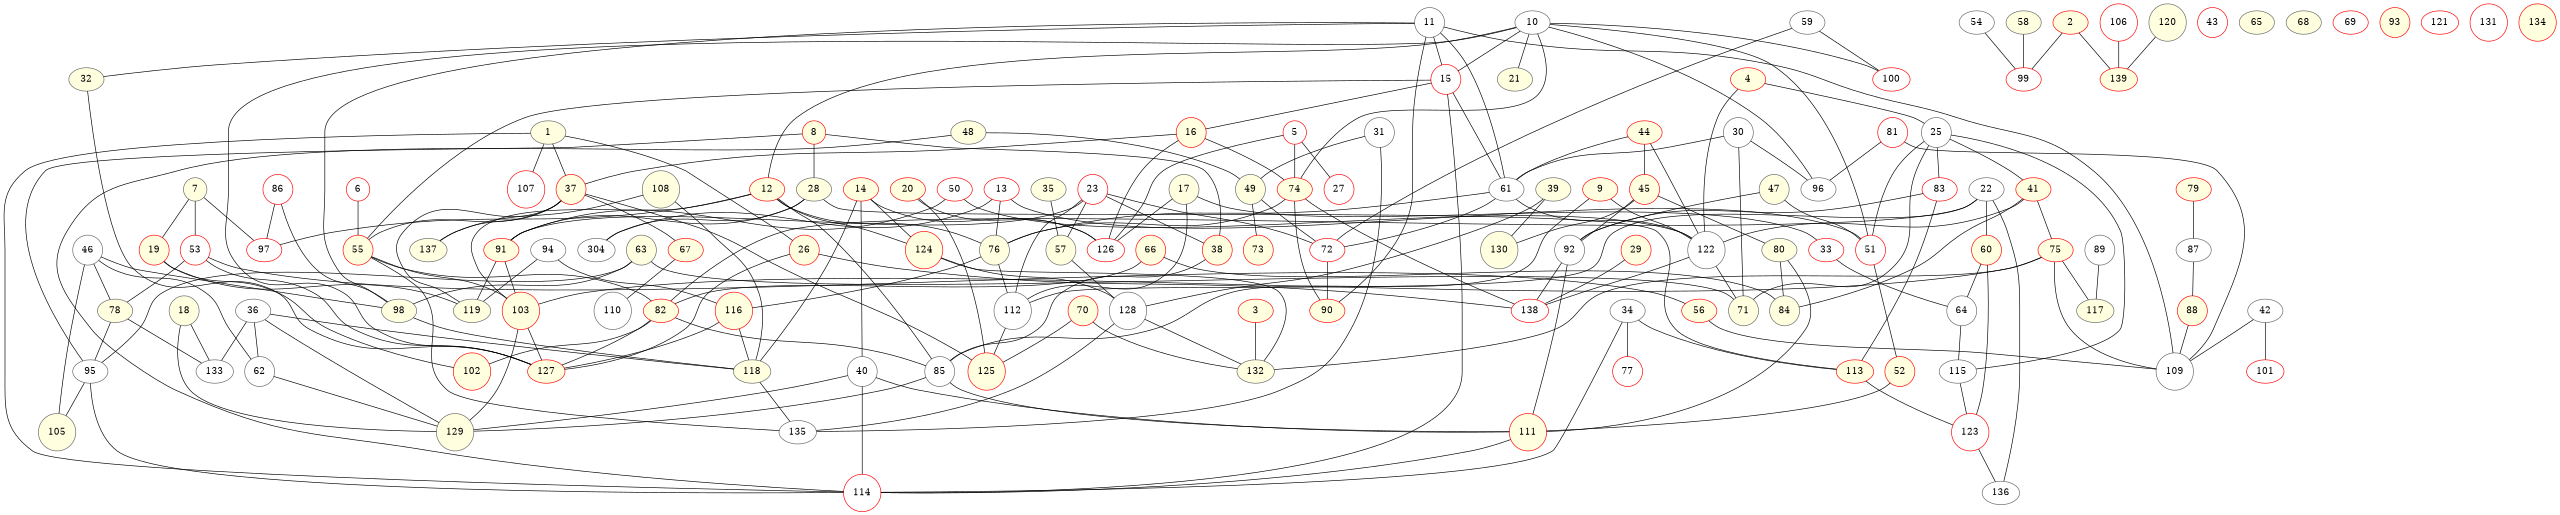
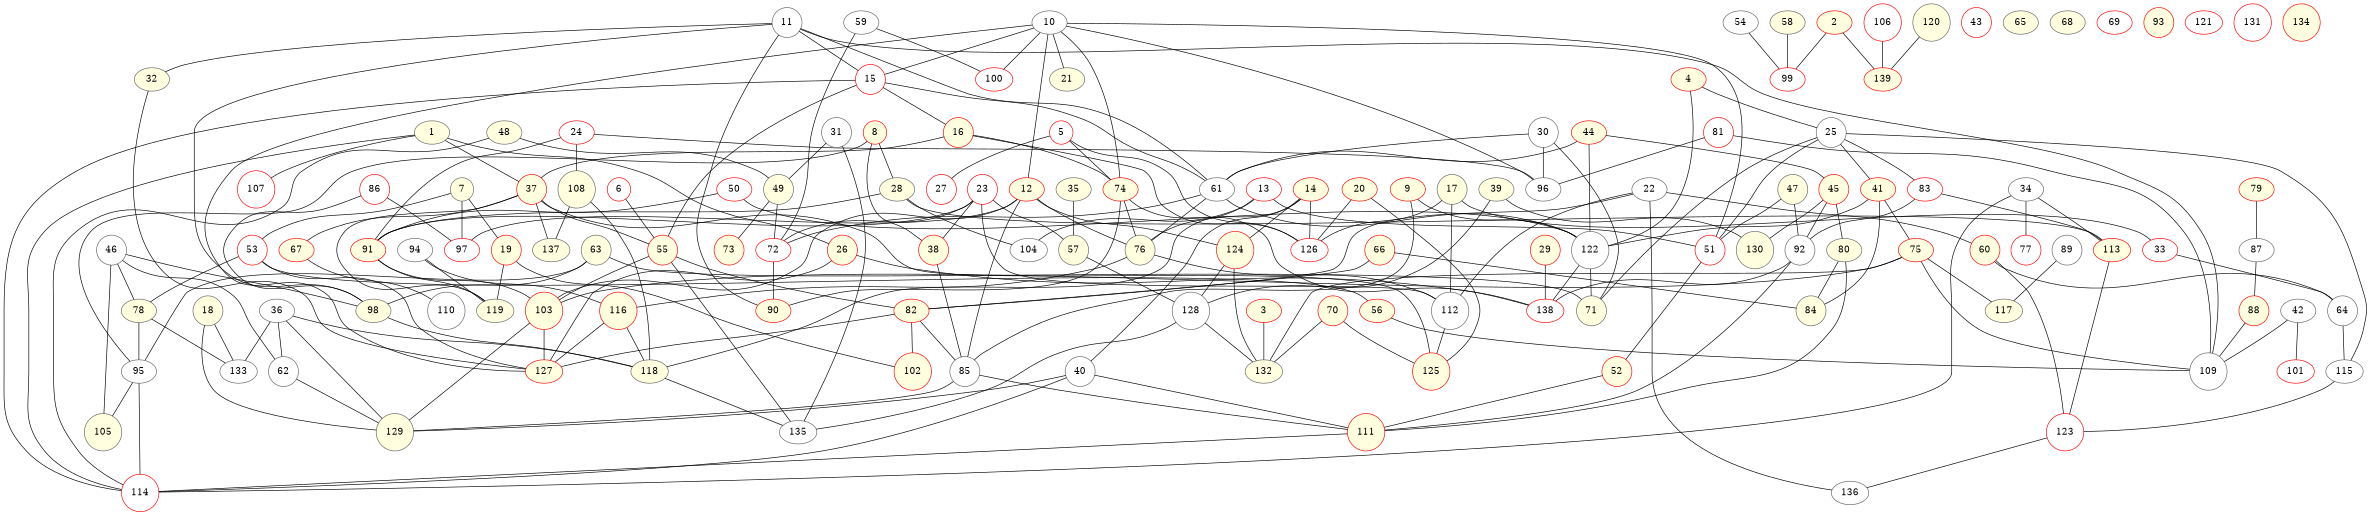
node "24": added
node "304": label "304" -> "104"
